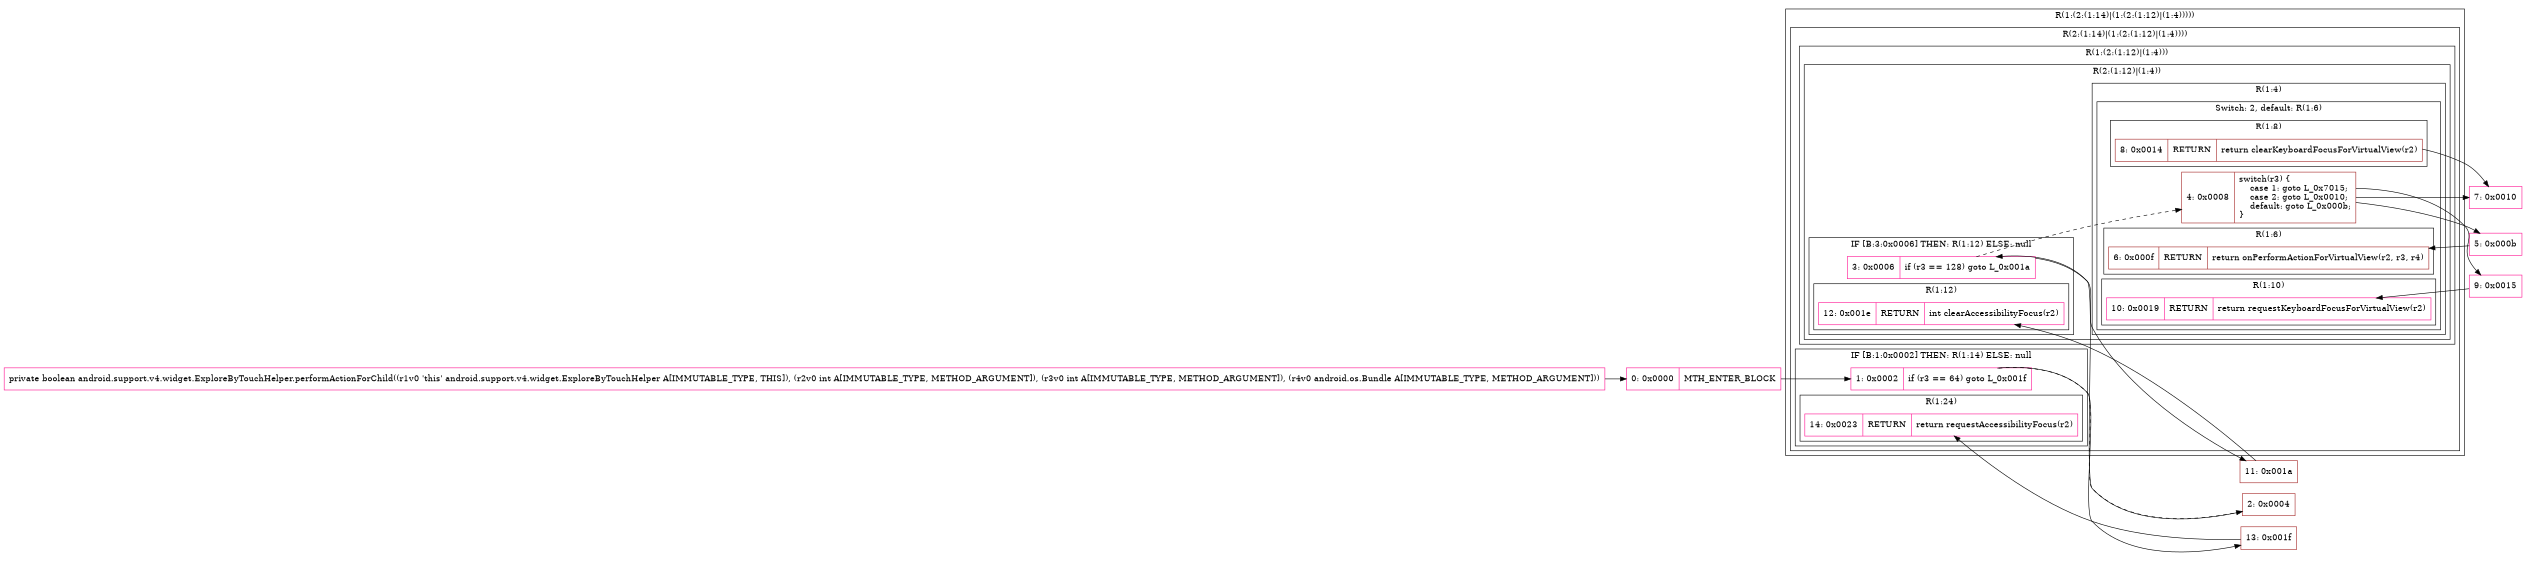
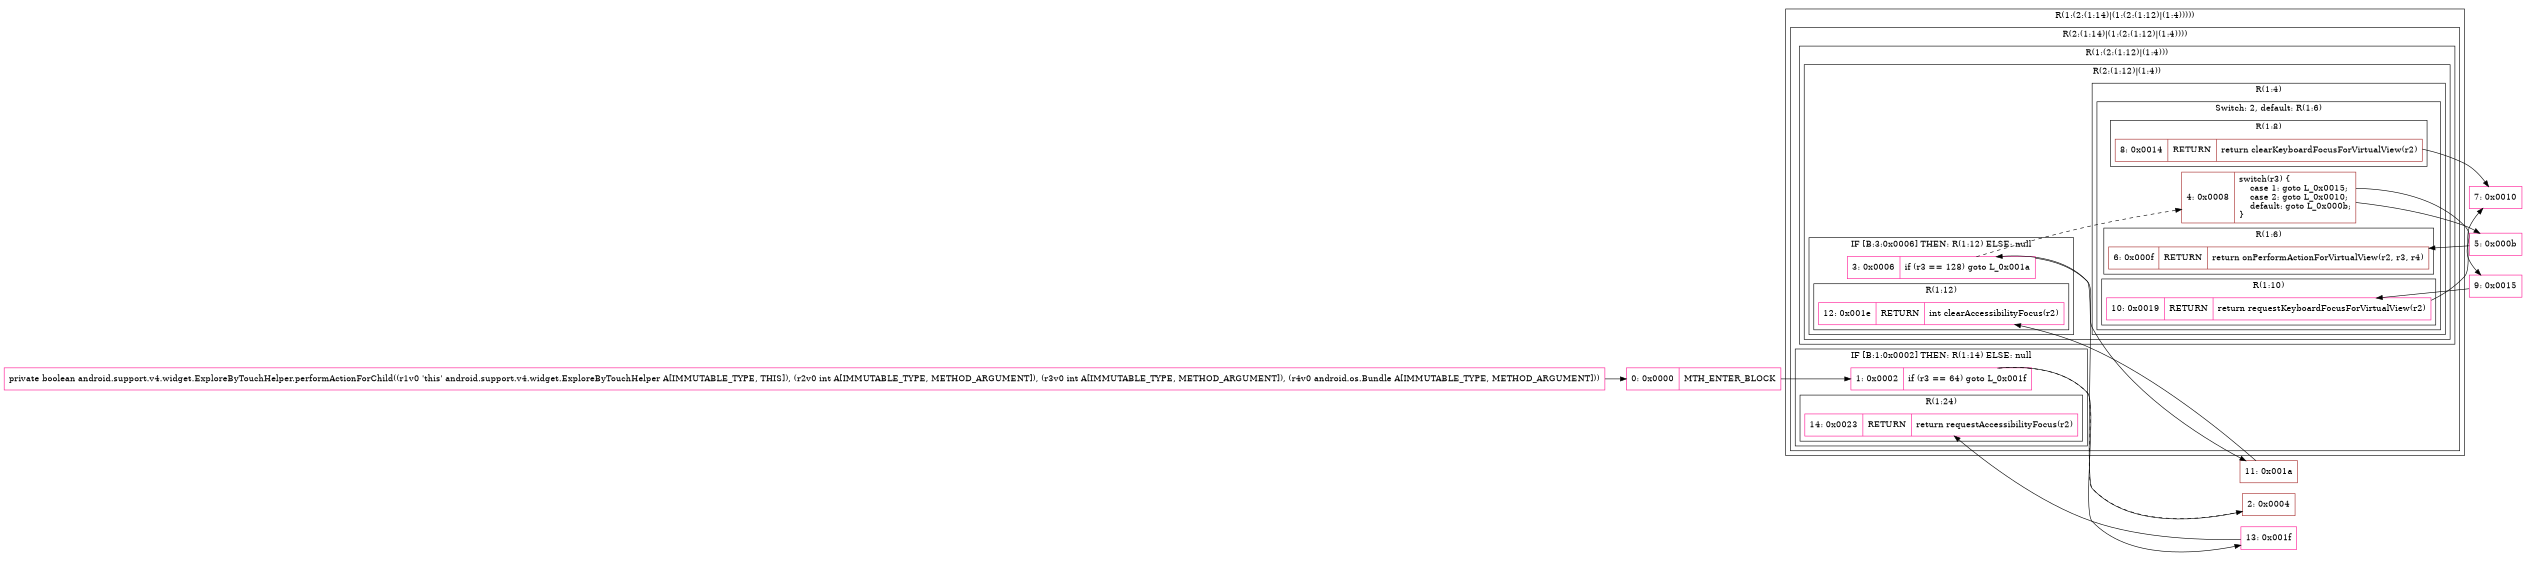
node "4: 0x0008": text "case 1: goto L_0x7015;" -> "case 1: goto L_0x0015;"
edge "4: 0x0008" -> "7: 0x0010": now "10: 0x0019" -> "7: 0x0010"
node "13: 0x001f": color brown -> deeppink
